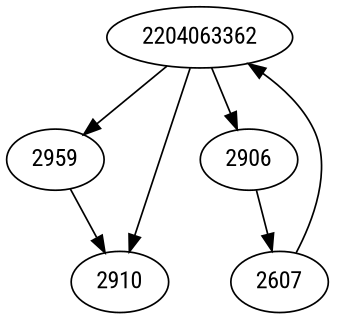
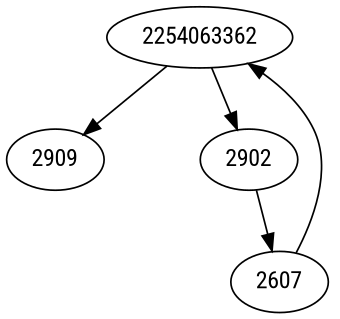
node "2204063362": label "2204063362" -> "2254063362"
node "2959": label "2959" -> "2909"
node "2906": label "2906" -> "2902"
node "2910": removed
